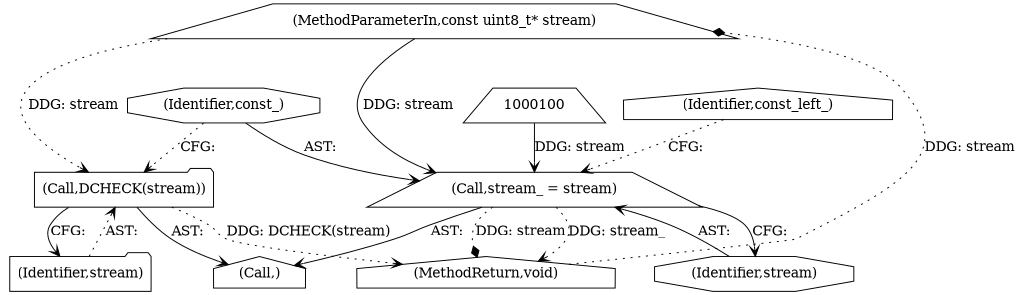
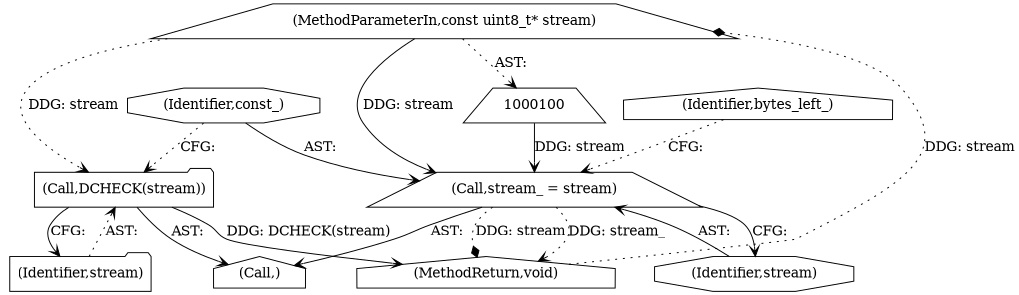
edge "(MethodParameterIn,const uint8_t* stream)" -> "1000100": added, label "AST:"
node "(Identifier,const_left_)": label "(Identifier,const_left_)" -> "(Identifier,bytes_left_)"
edge "(Call,DCHECK(stream))" -> "(MethodReturn,void)": style dotted -> solid
